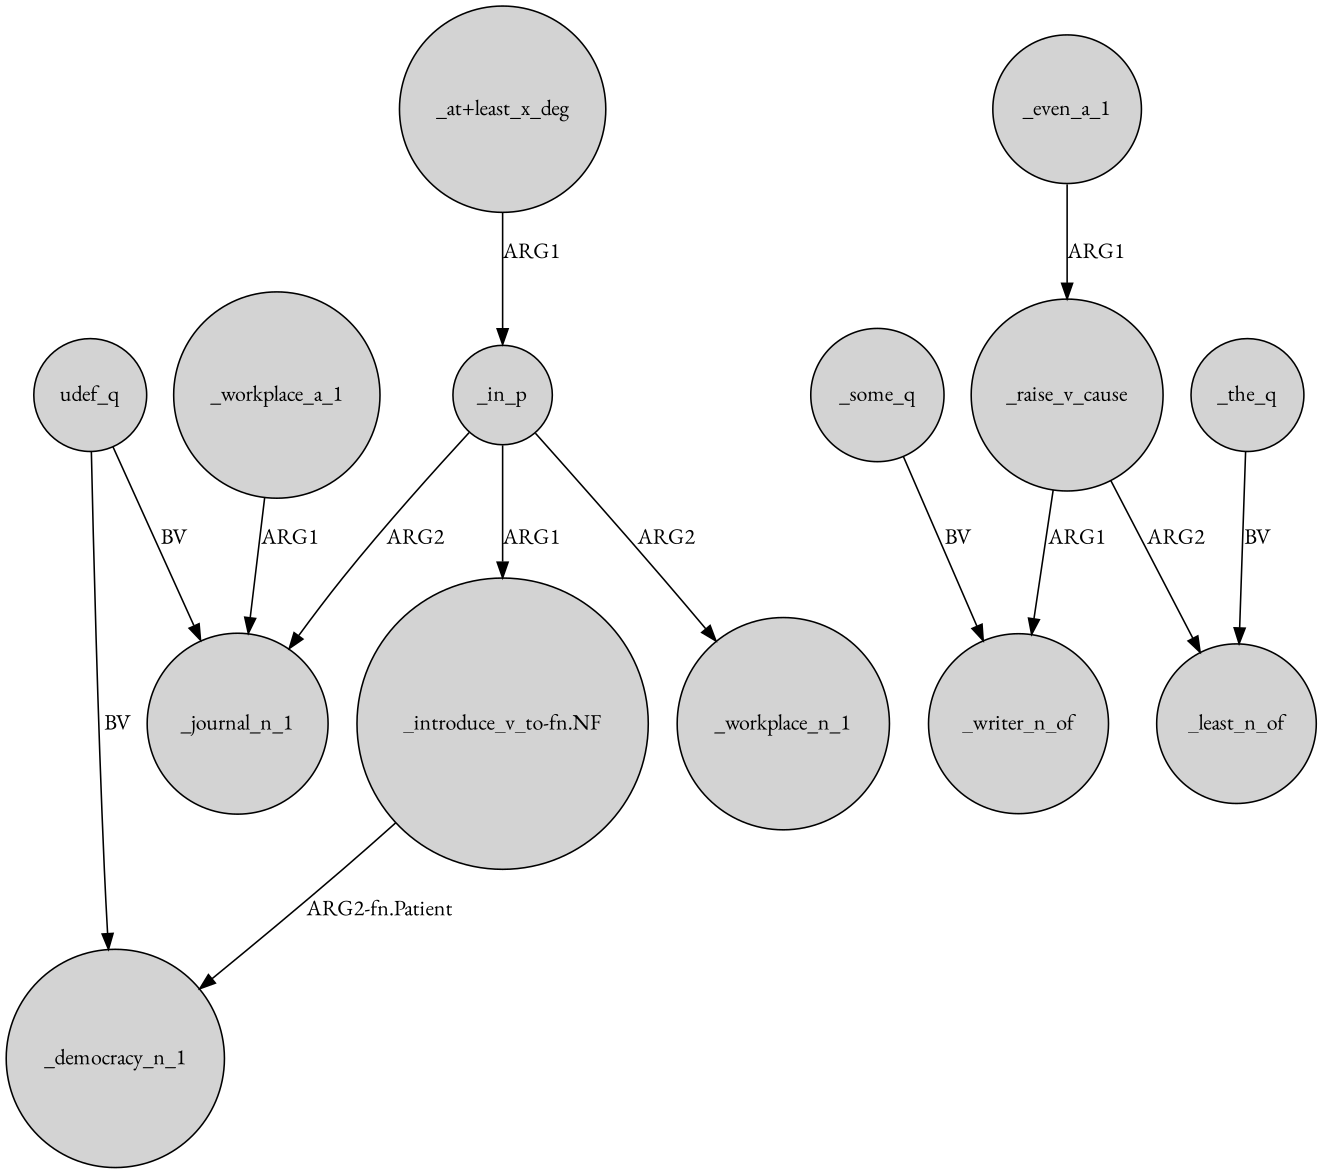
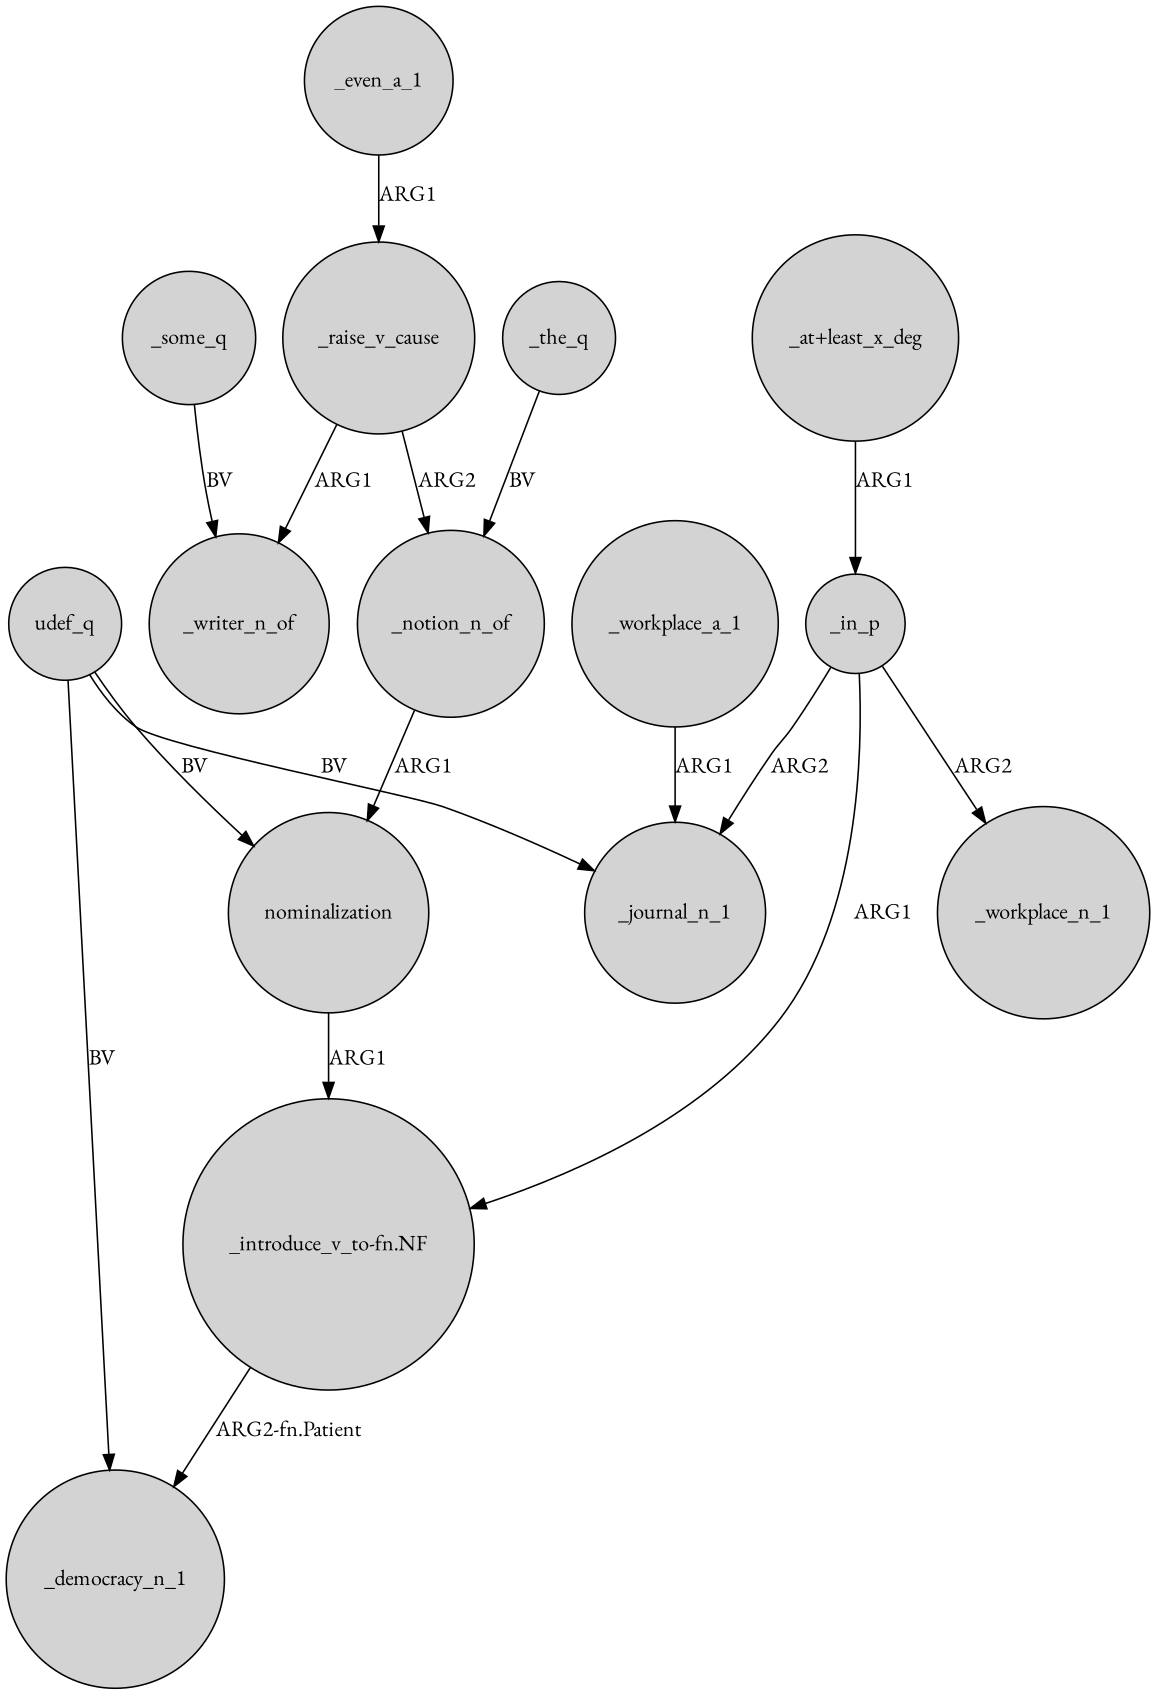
node "_least_n_of": label "_least_n_of" -> "_notion_n_of"
node "nominalization": added
